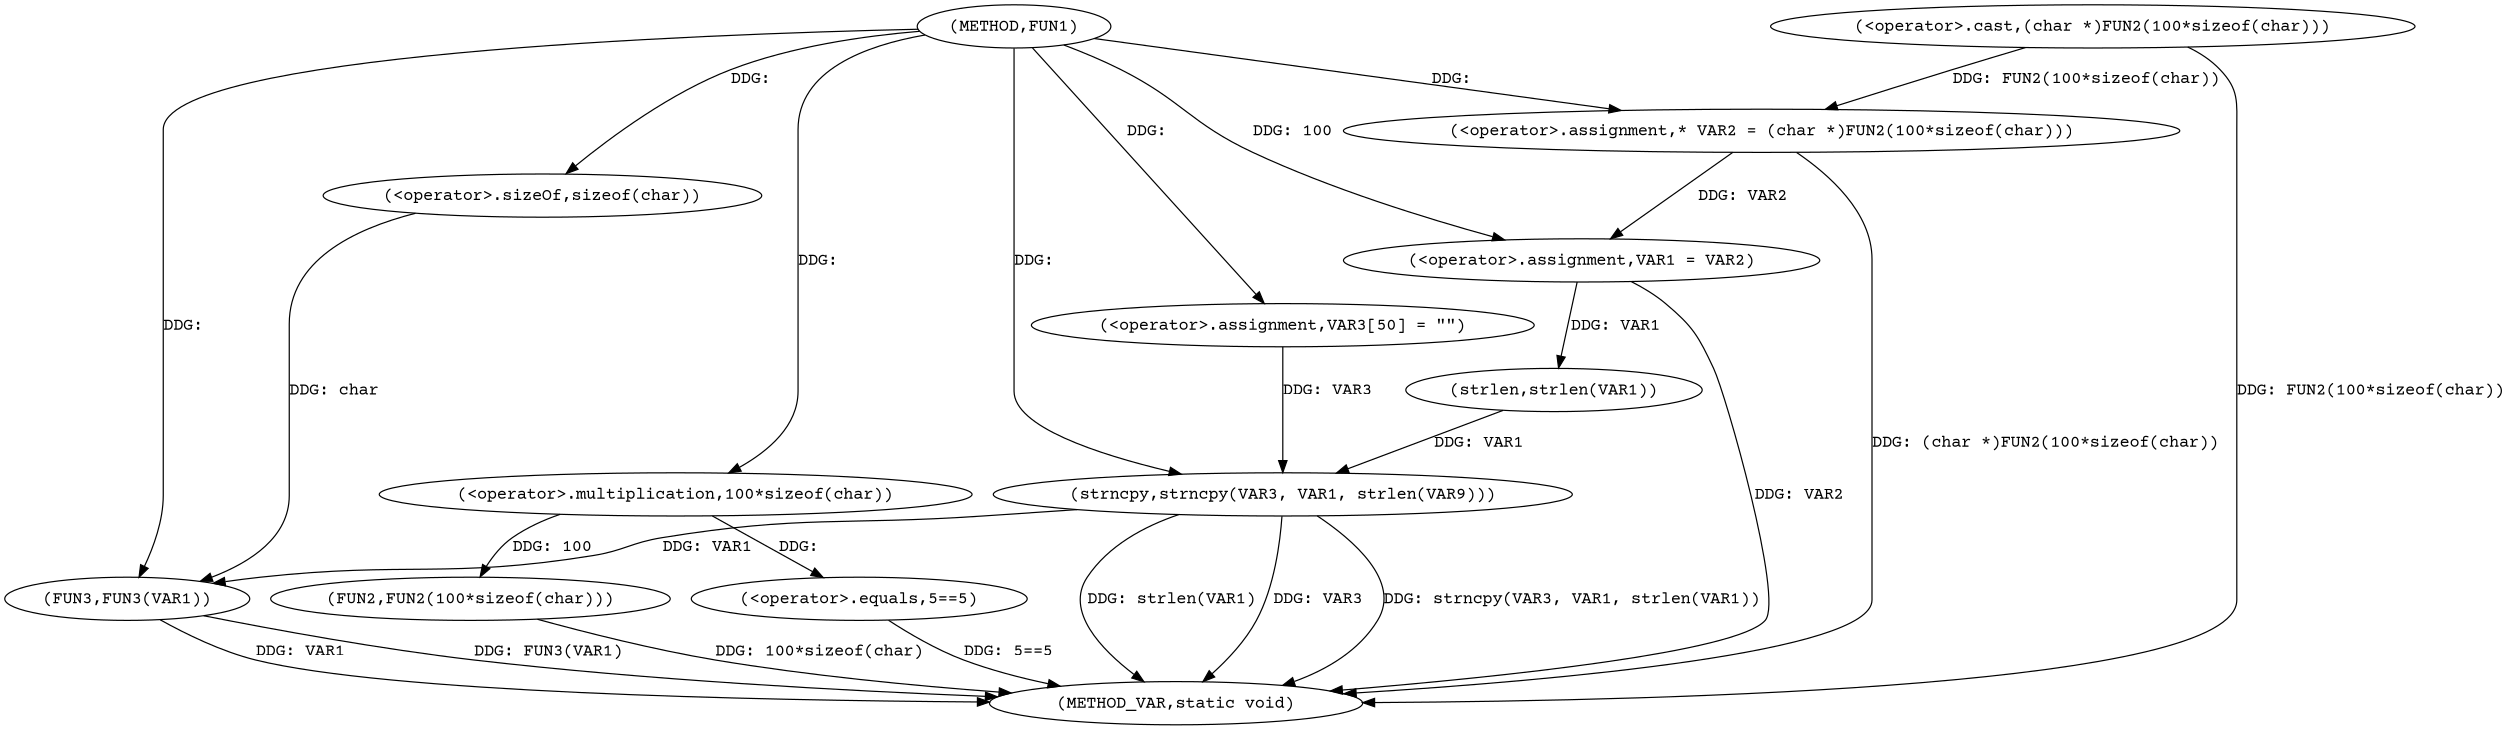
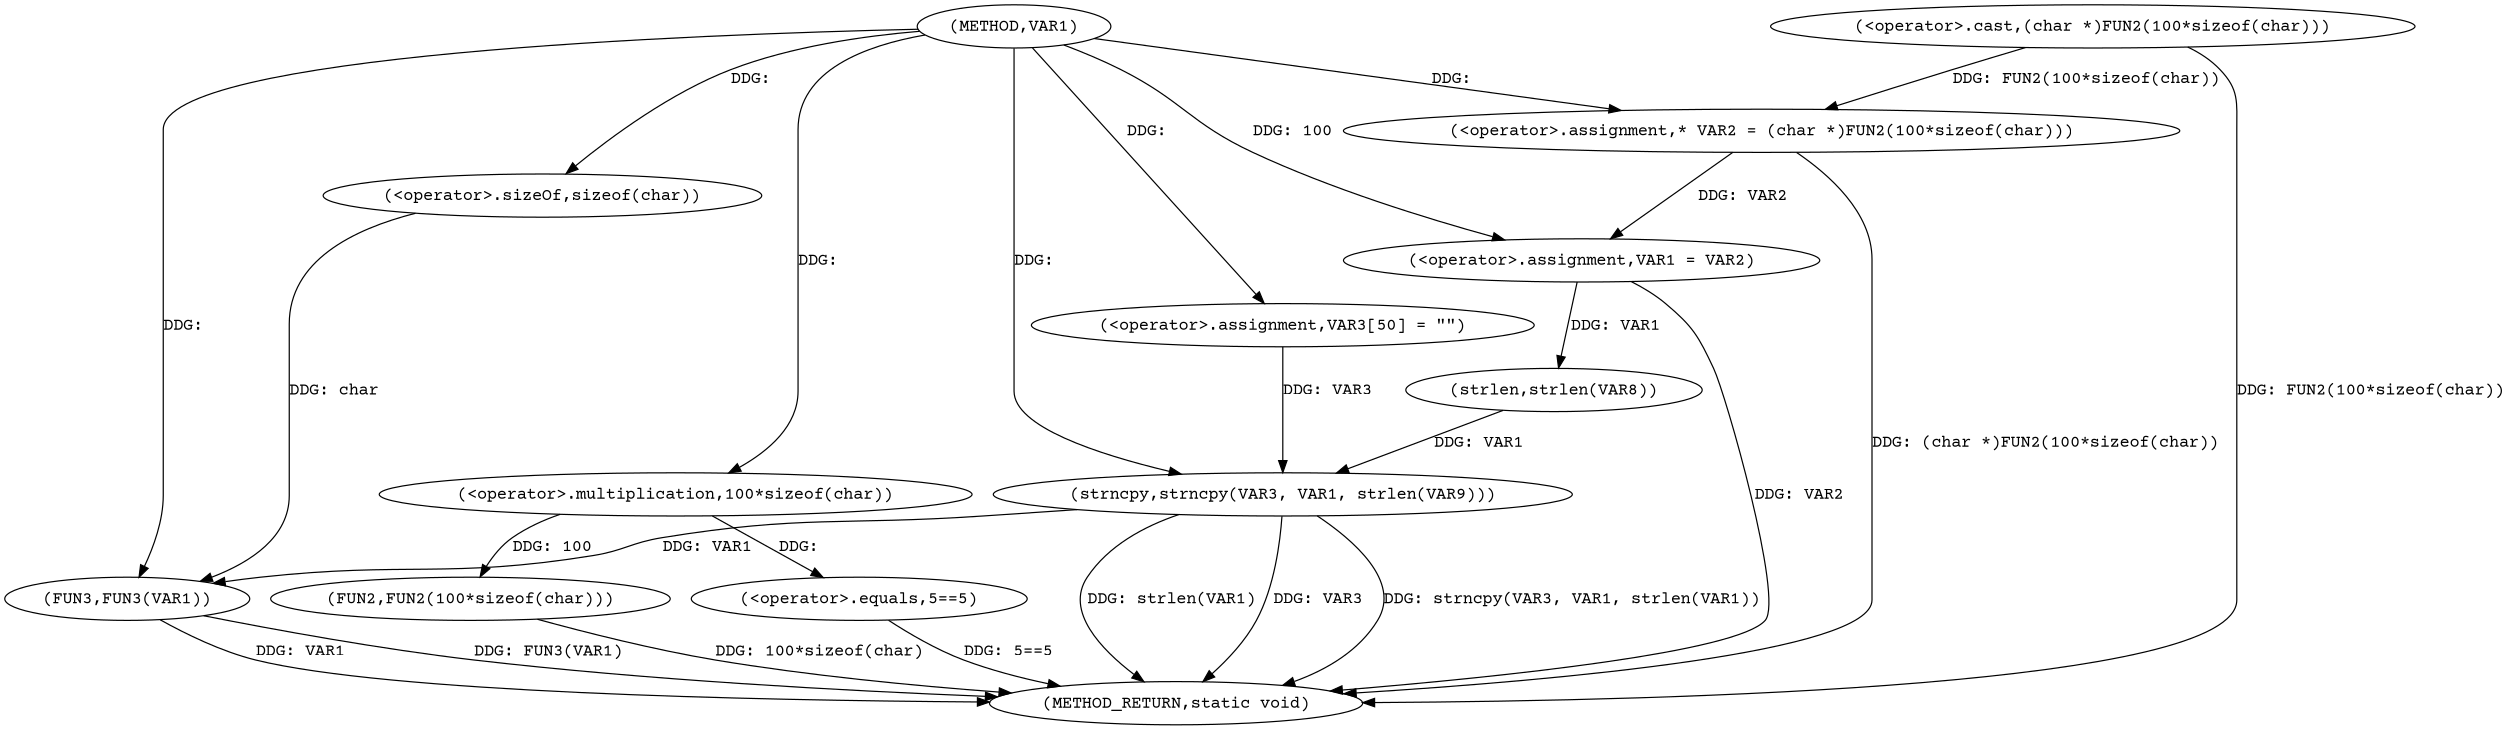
node "(METHOD,FUN1)": label "(METHOD,FUN1)" -> "(METHOD,VAR1)"
node "(strlen,strlen(VAR1))": label "(strlen,strlen(VAR1))" -> "(strlen,strlen(VAR8))"
node "(METHOD_VAR,static void)": label "(METHOD_VAR,static void)" -> "(METHOD_RETURN,static void)"
